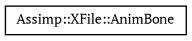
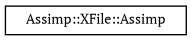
node "Assimp::XFile::AnimBone": label "Assimp::XFile::AnimBone" -> "Assimp::XFile::Assimp"
